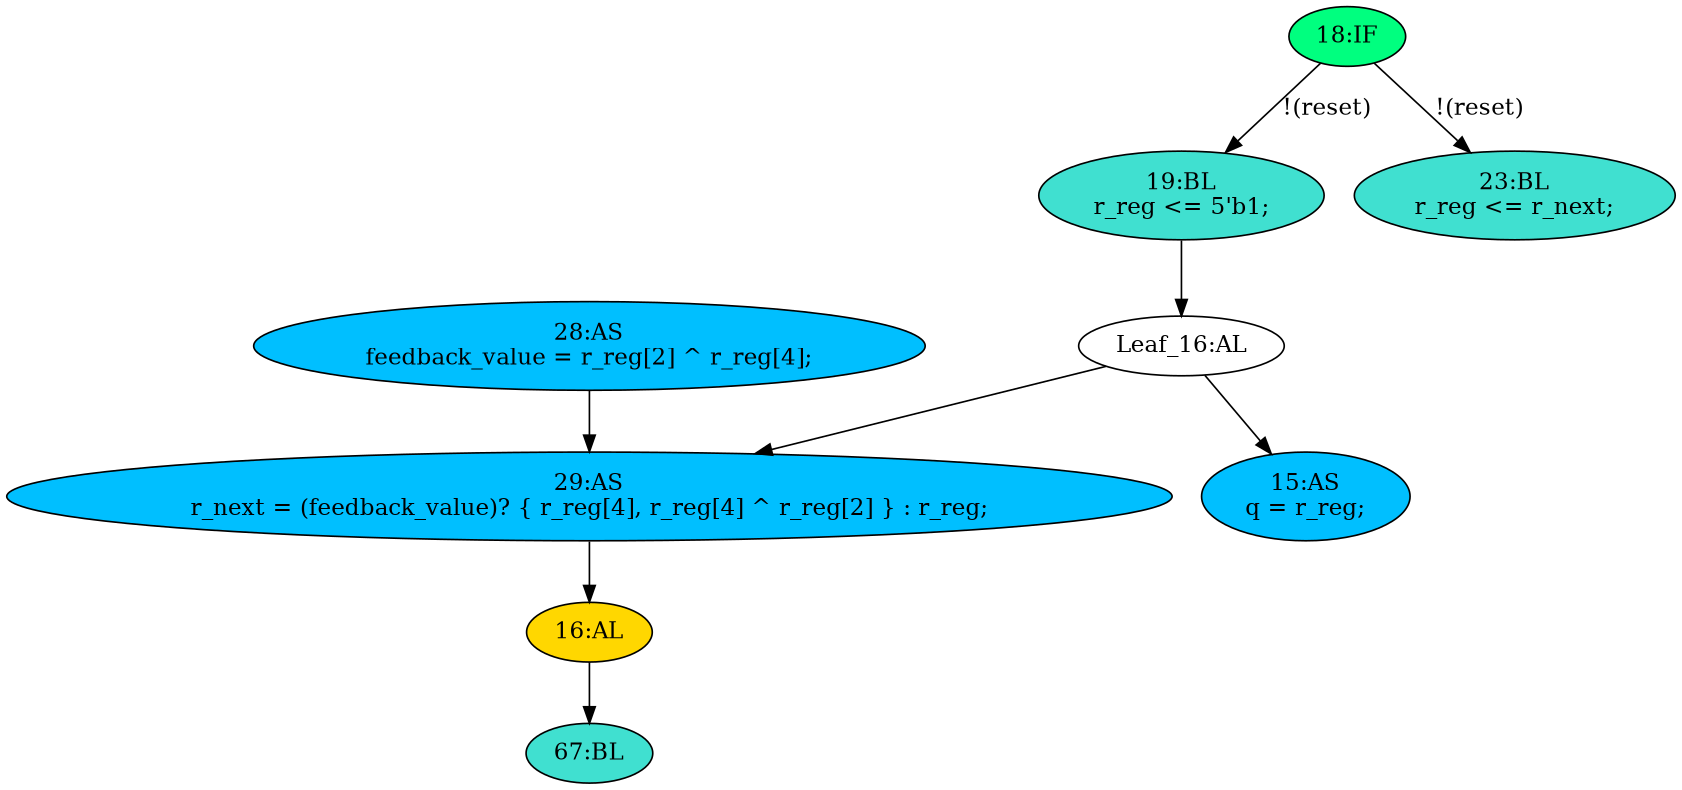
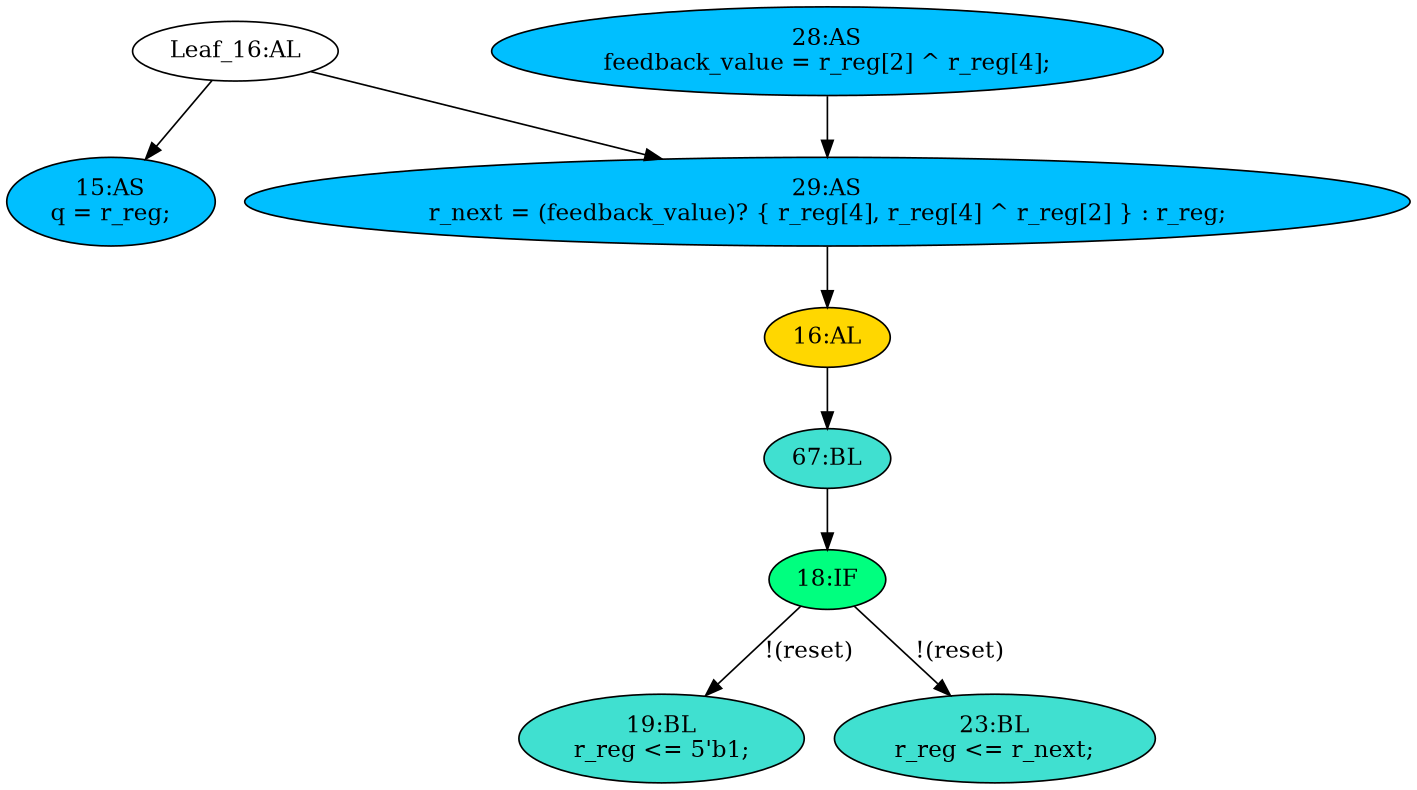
edge "19:BL r_reg <= 5'b1;" -> "Leaf_16:AL": removed
edge "67:BL" -> "18:IF": added
